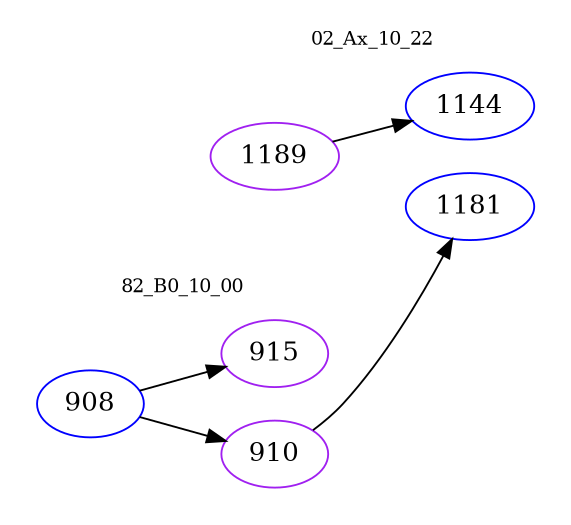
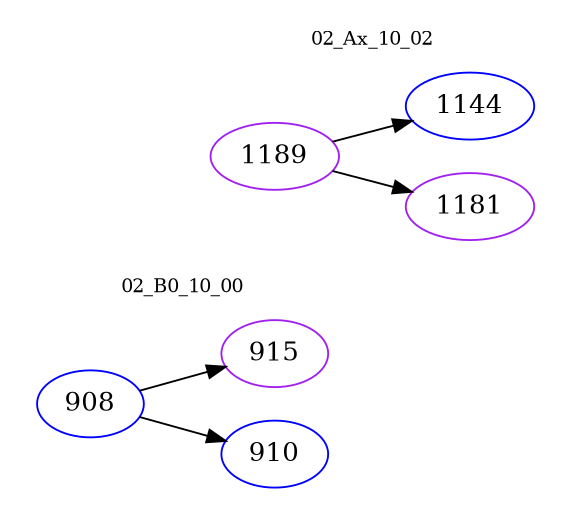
cluster "02_Ax_10_22": label "02_Ax_10_22" -> "02_Ax_10_02"
node "1181": color blue -> purple
cluster "82_B0_10_00": label "82_B0_10_00" -> "02_B0_10_00"
edge "910" -> "1181": now "1189" -> "1181"
node "910": color purple -> blue
